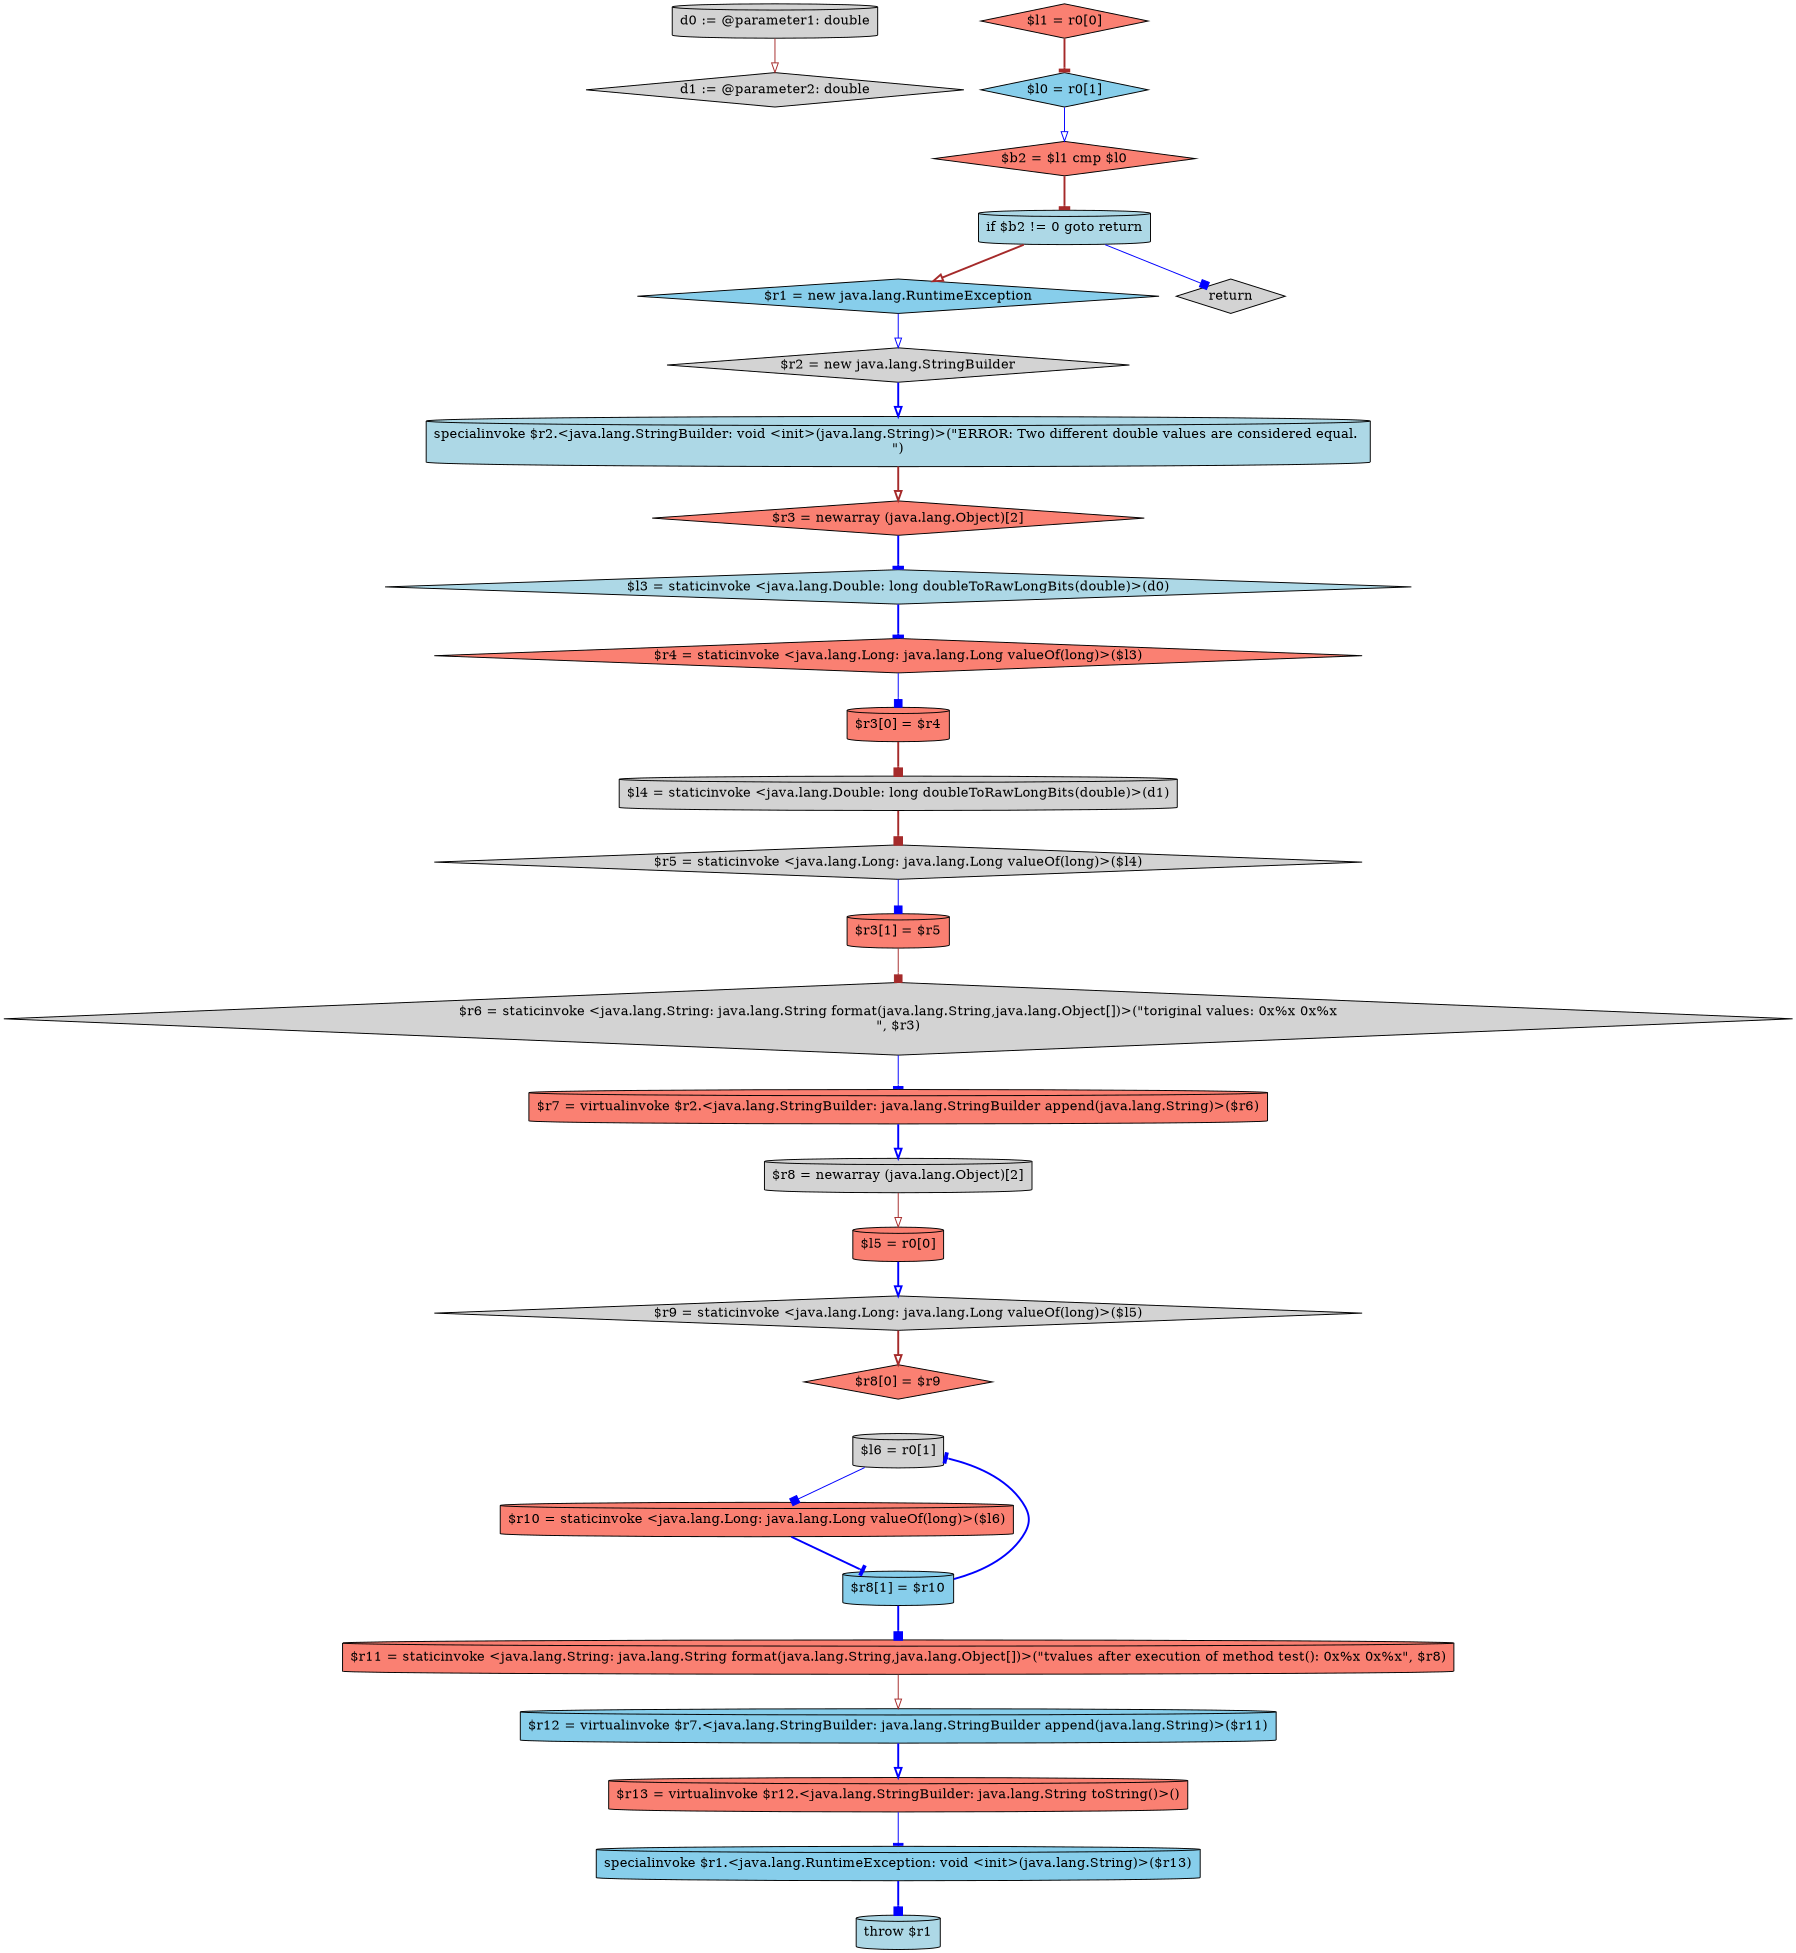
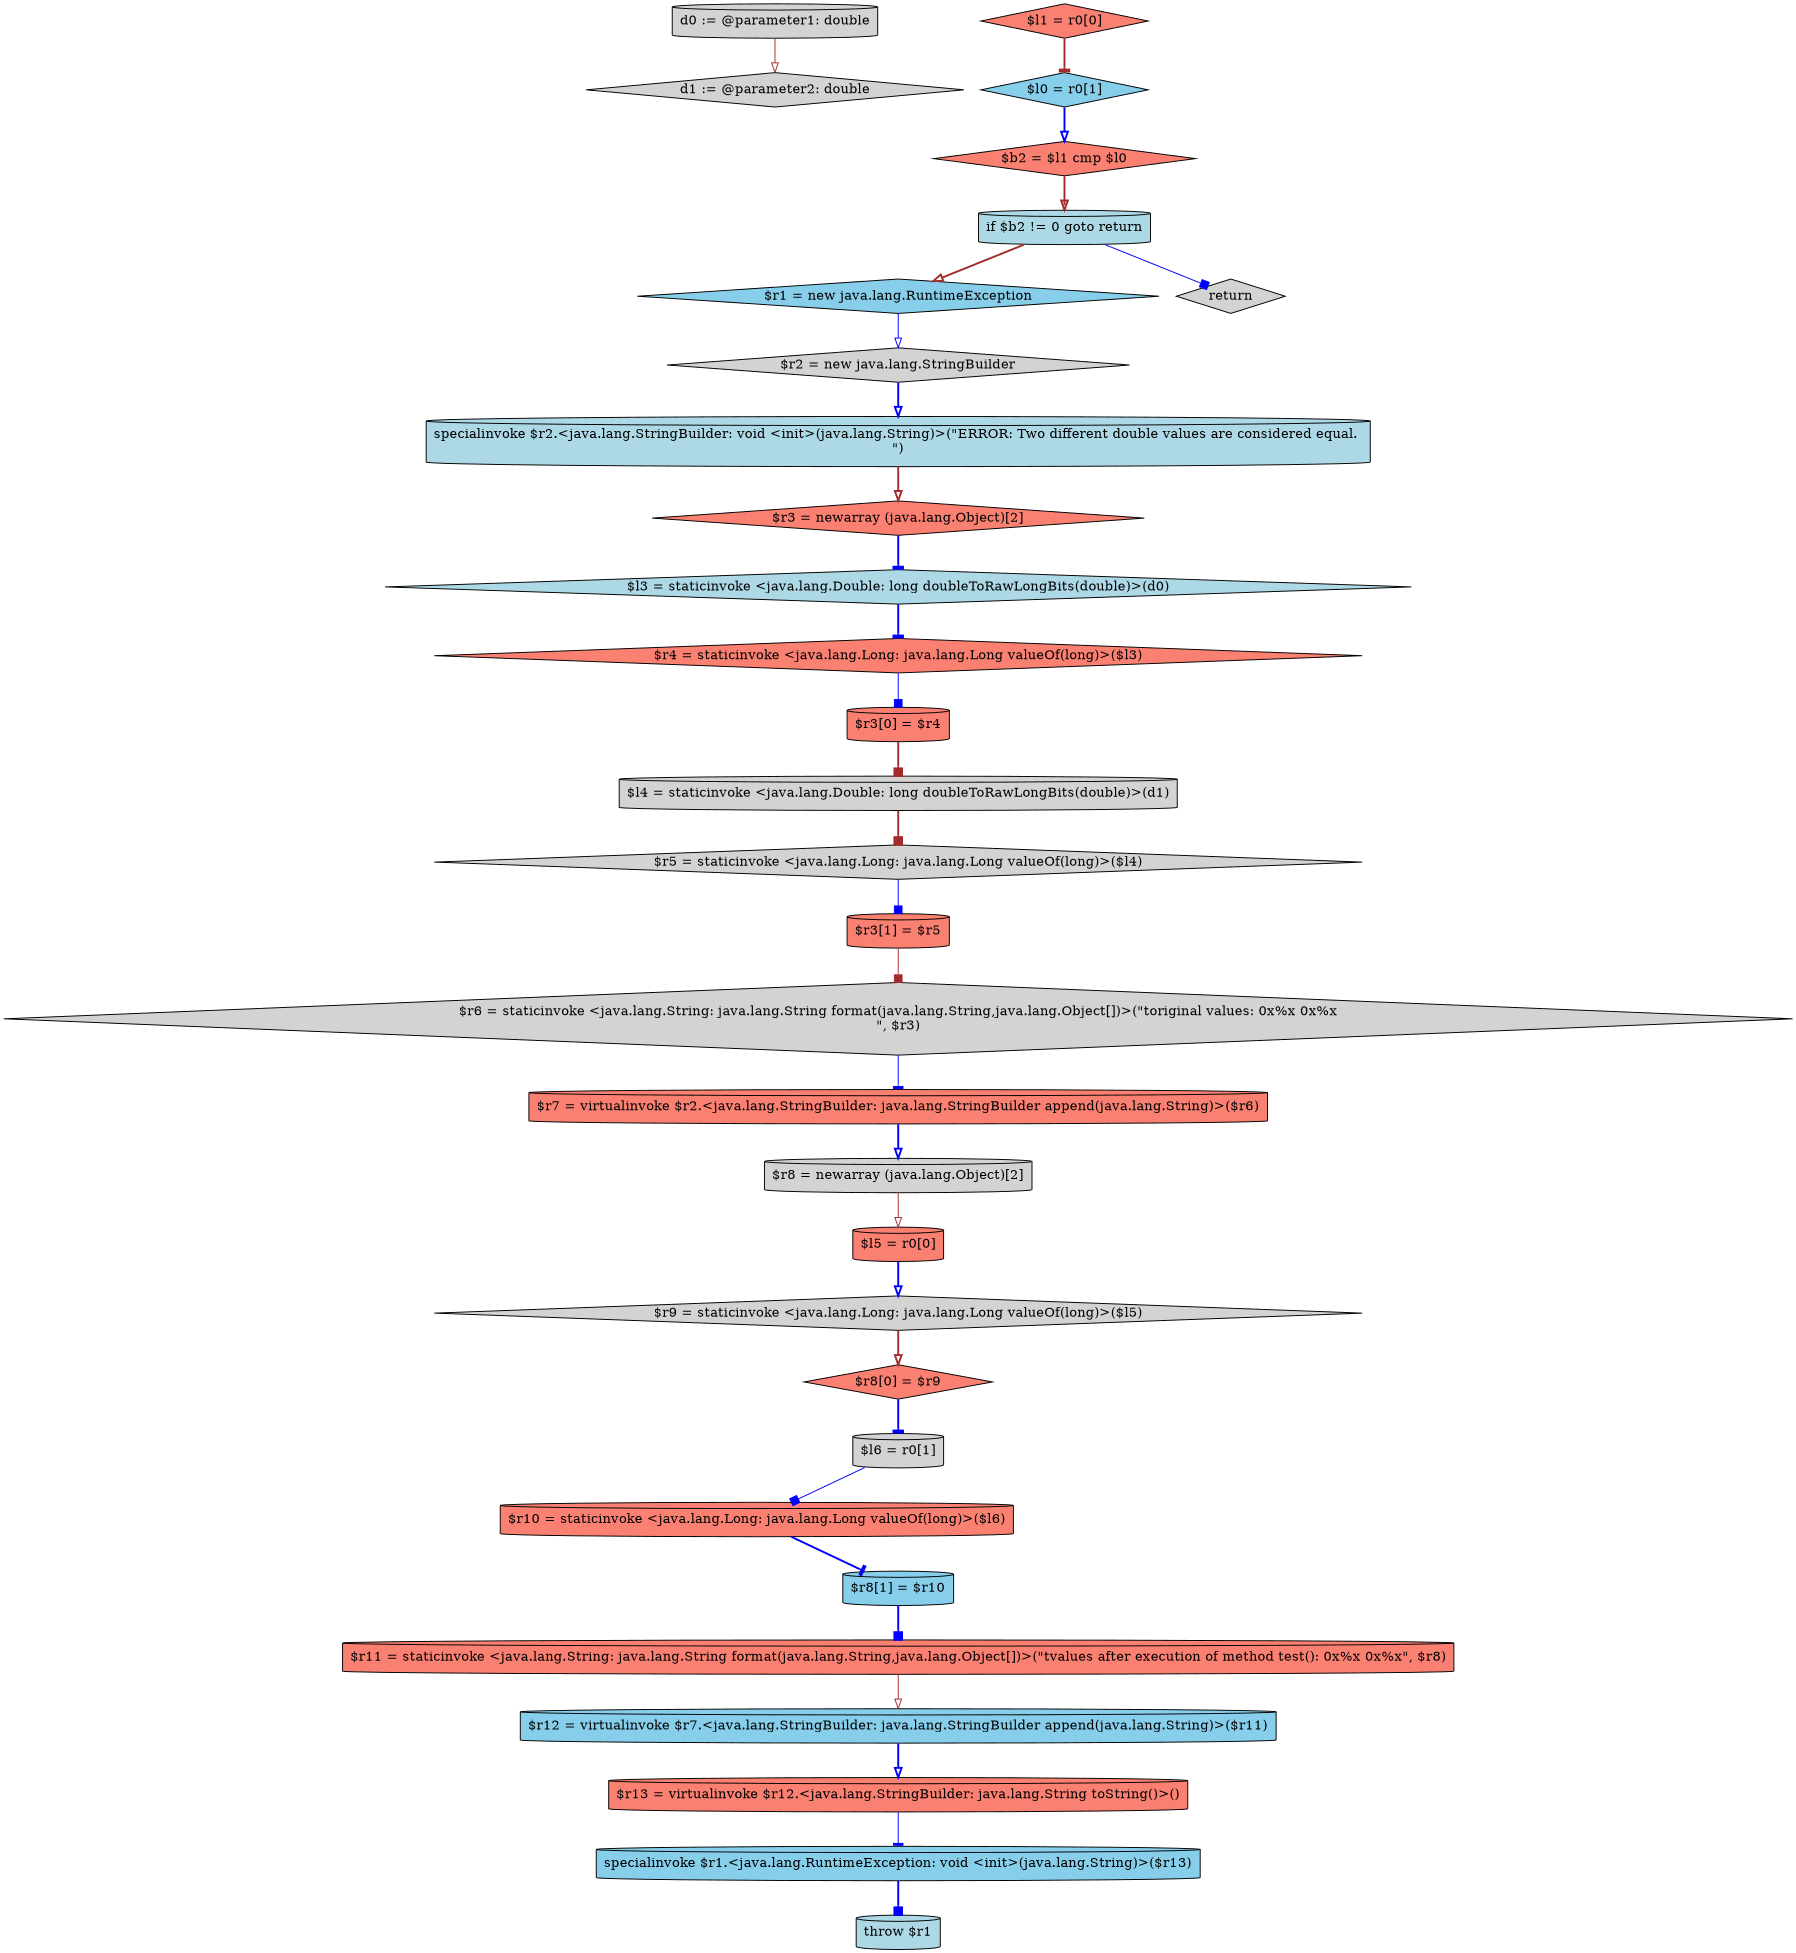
edge "$l0 = r0[1]" -> "$b2 = $l1 cmp $l0": style solid -> bold
edge "$b2 = $l1 cmp $l0" -> "if $b2 != 0 goto return": arrowhead tee -> onormal
edge "$r8[1] = $r10" -> "$l6 = r0[1]": now "$r8[0] = $r9" -> "$l6 = r0[1]"
